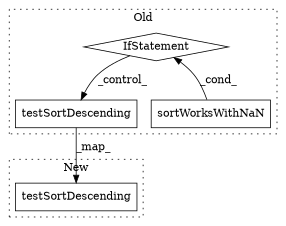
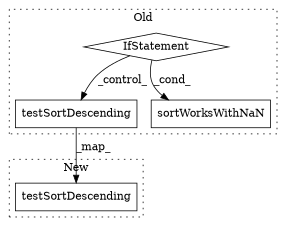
edge "sortWorksWithNaN" -> "IfStatement": reversed
